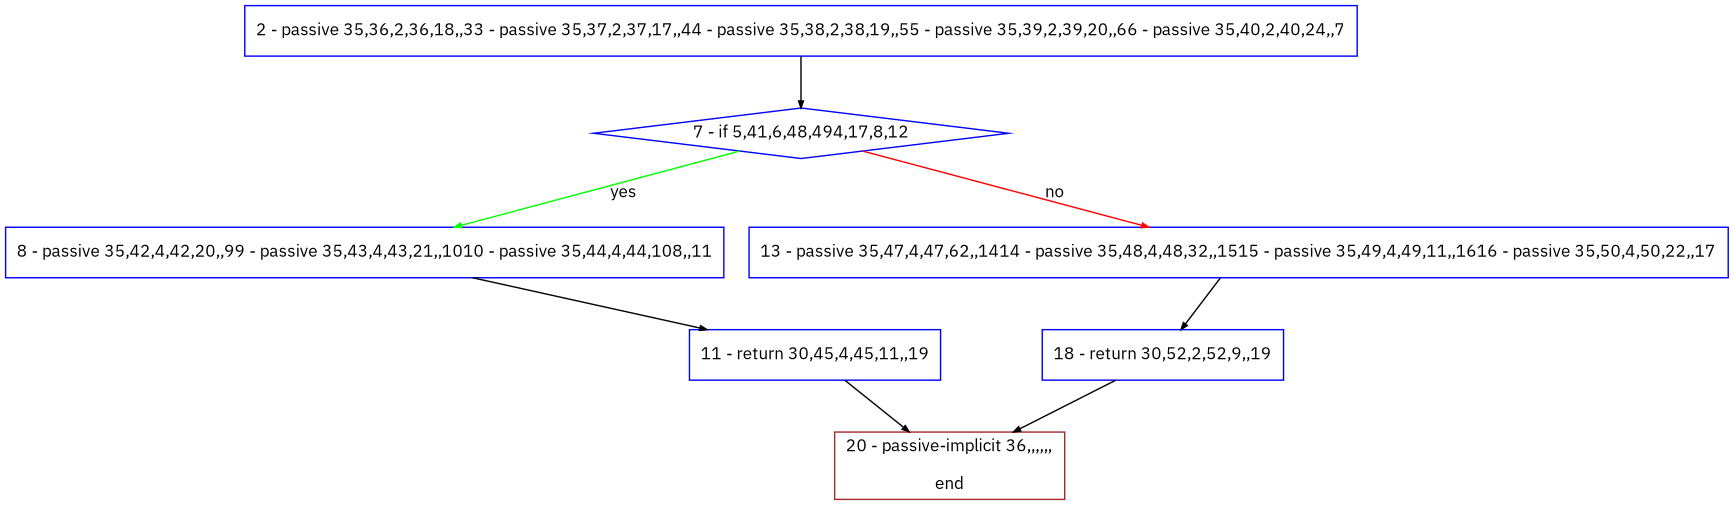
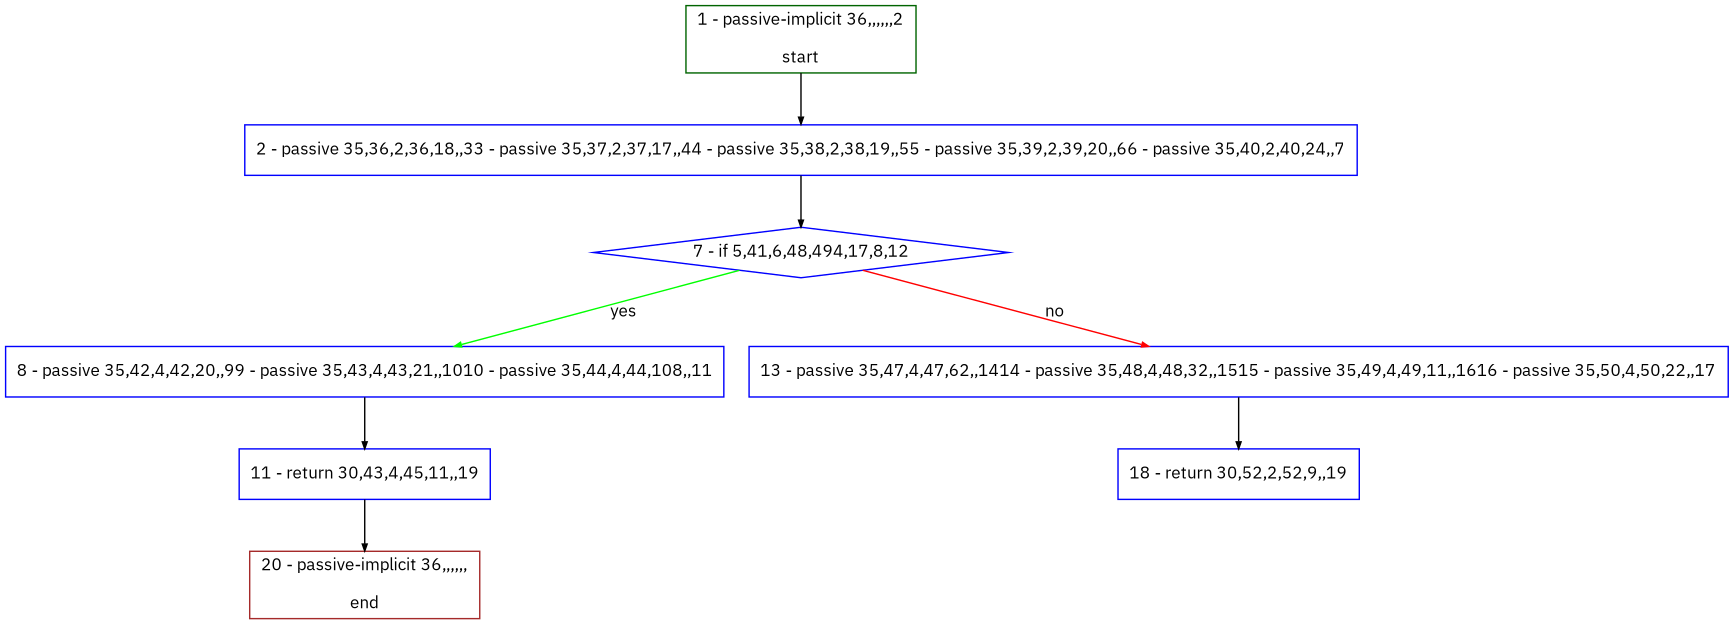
node "1 - passive-implicit 36,,,,,,2 start": added
node "11 - return 30,45,4,45,11,,19": label "11 - return 30,45,4,45,11,,19" -> "11 - return 30,43,4,45,11,,19"
edge "18 - return 30,52,2,52,9,,19" -> "20 - passive-implicit 36,,,,,, end": removed
